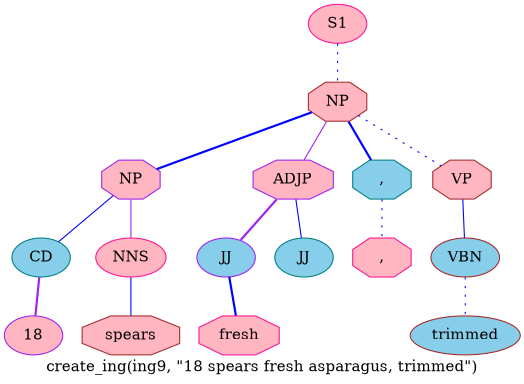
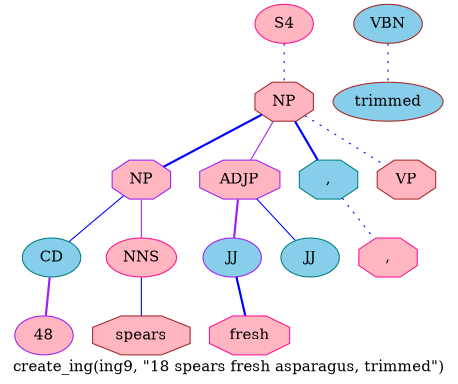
node "S1": label "S1" -> "S4"
edge "VP" -- "VBN": removed
node "18": label "18" -> "48"
